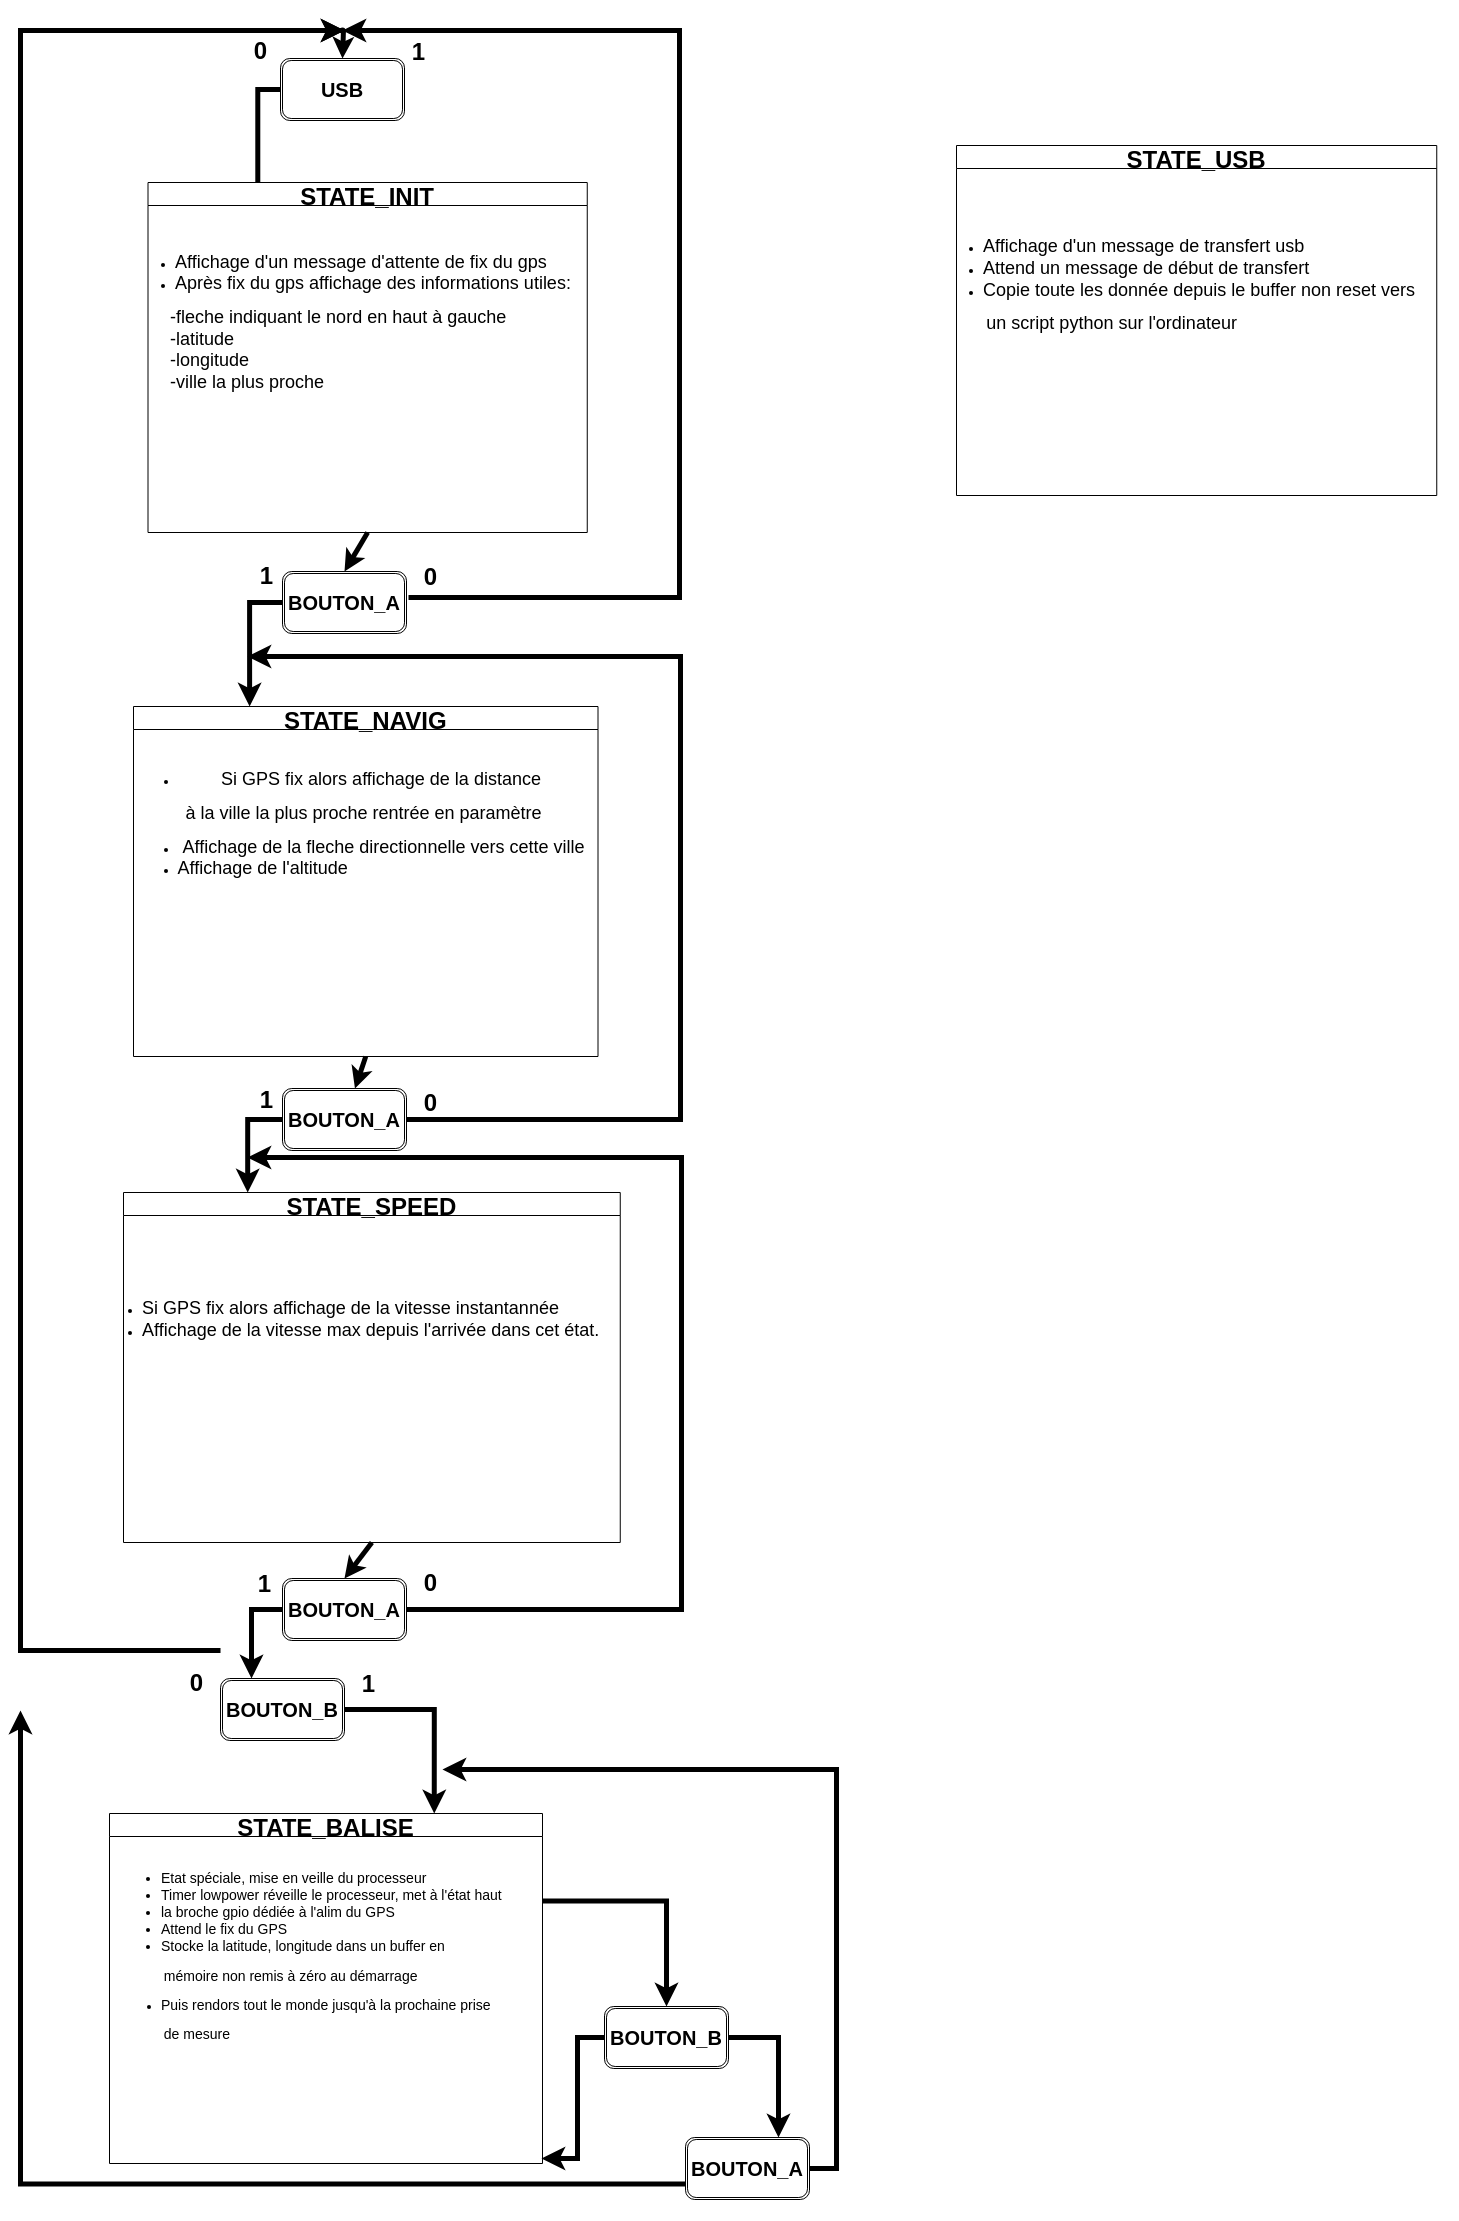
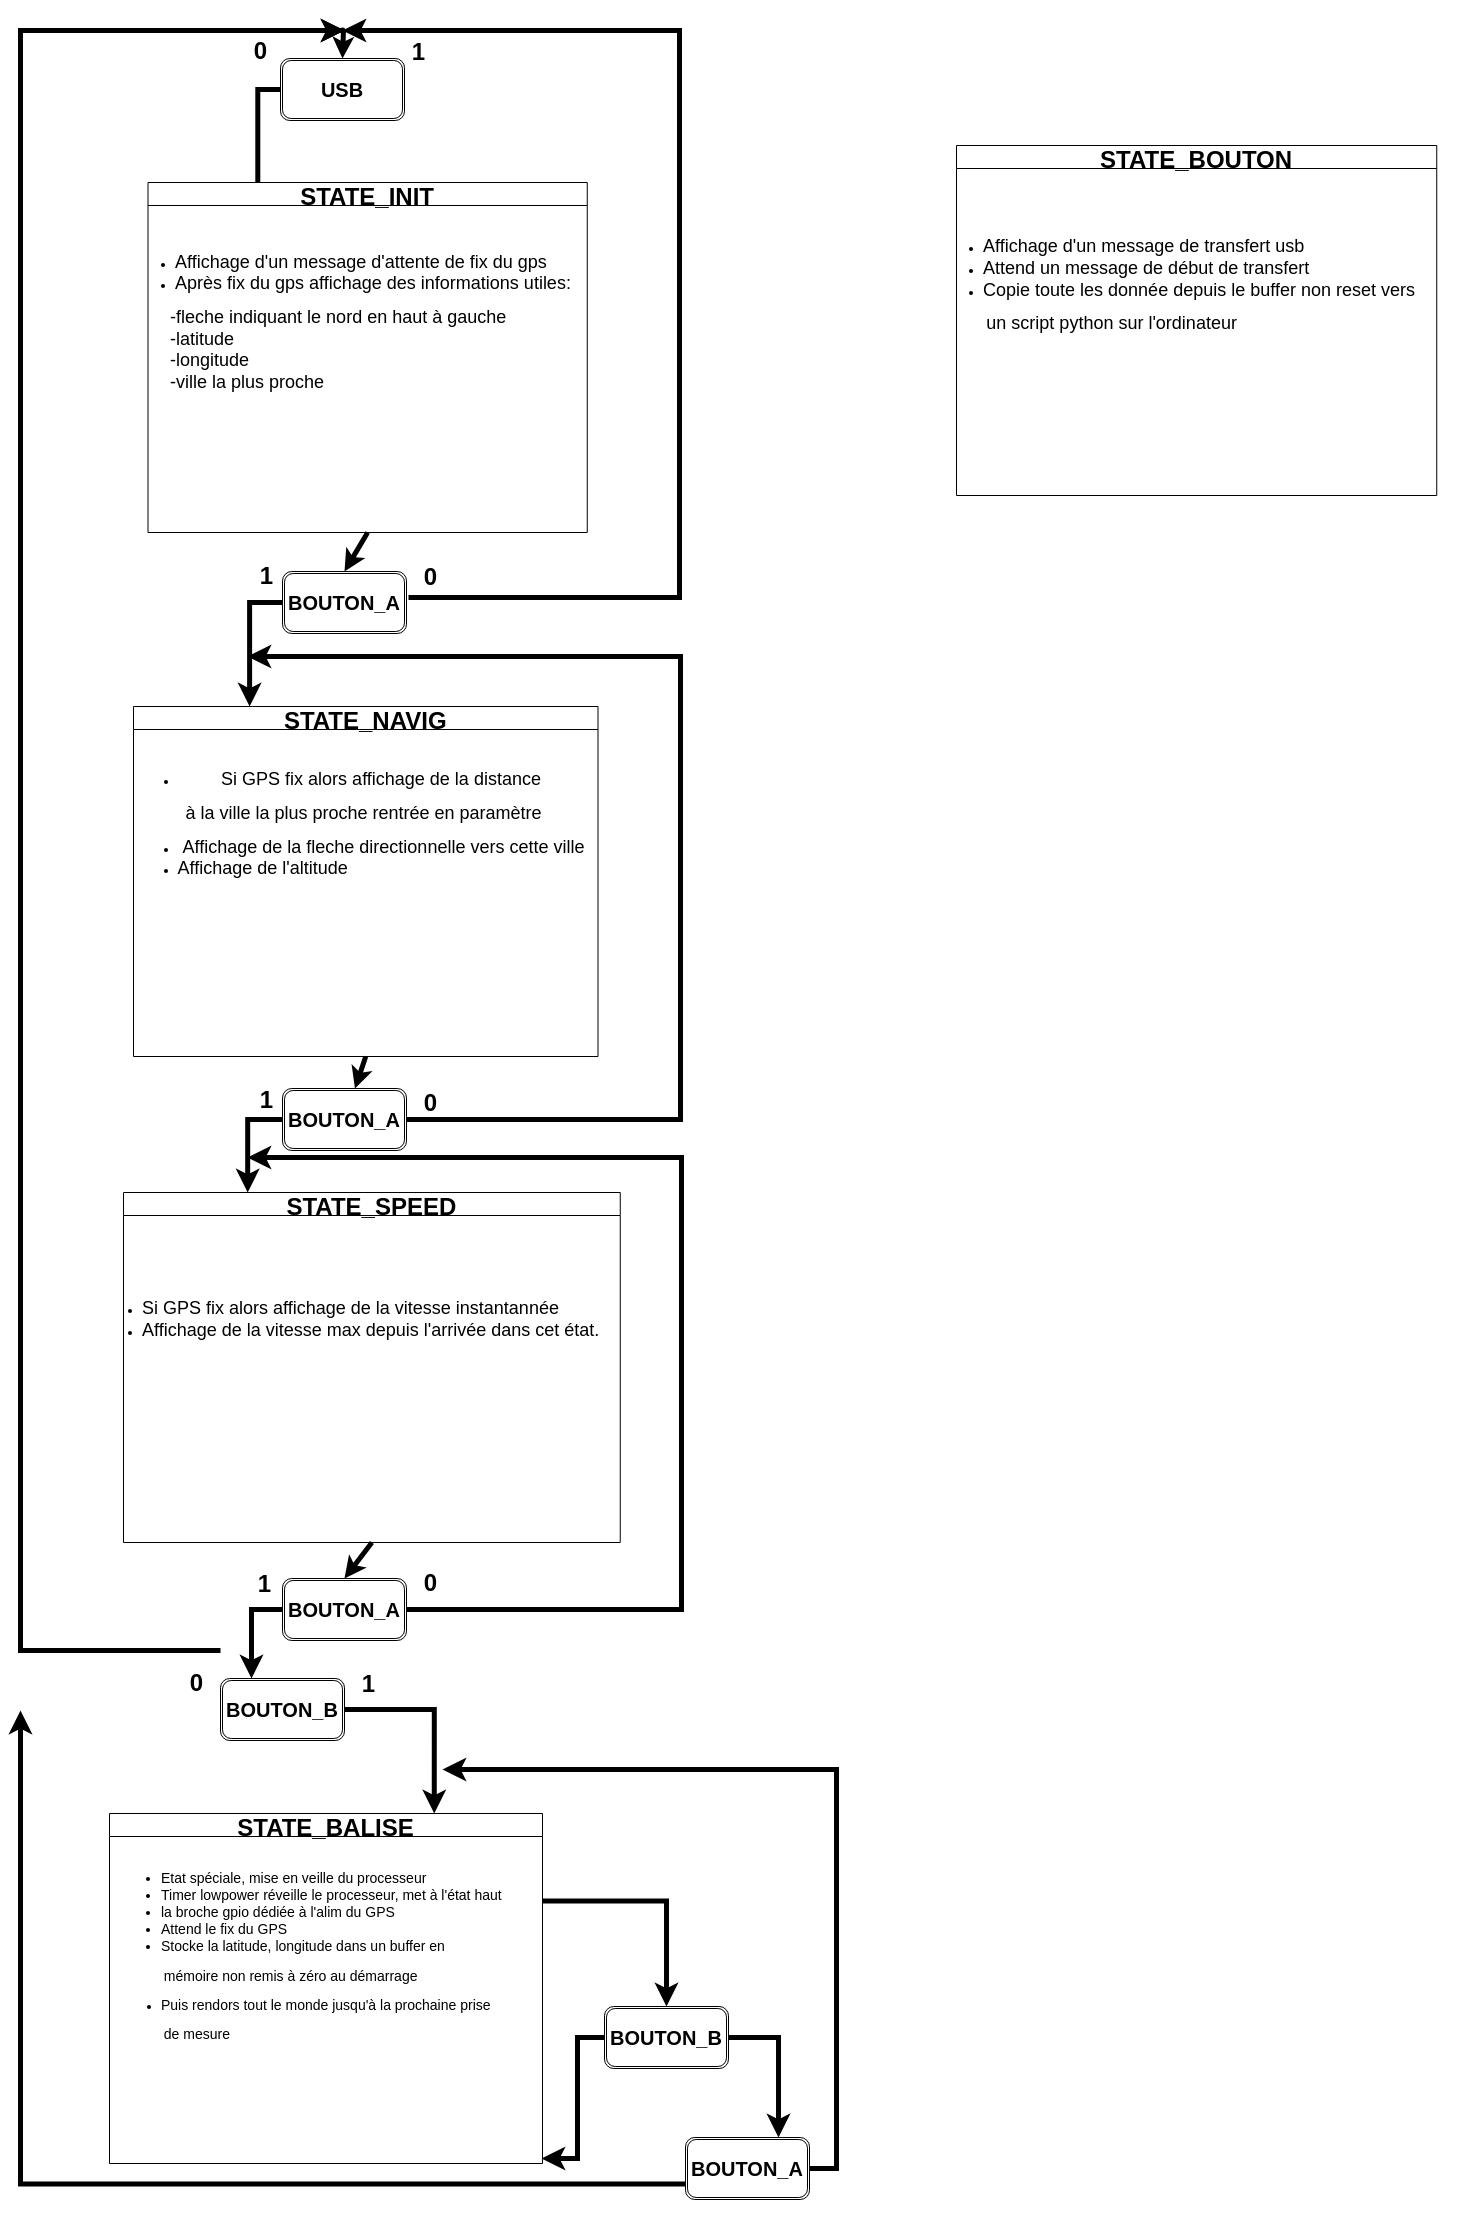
node "STATE_USB": label "STATE_USB" -> "STATE_BOUTON"
